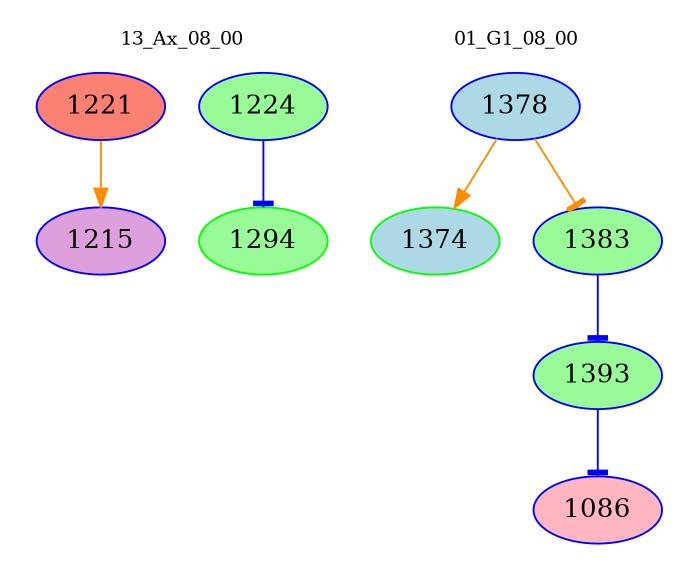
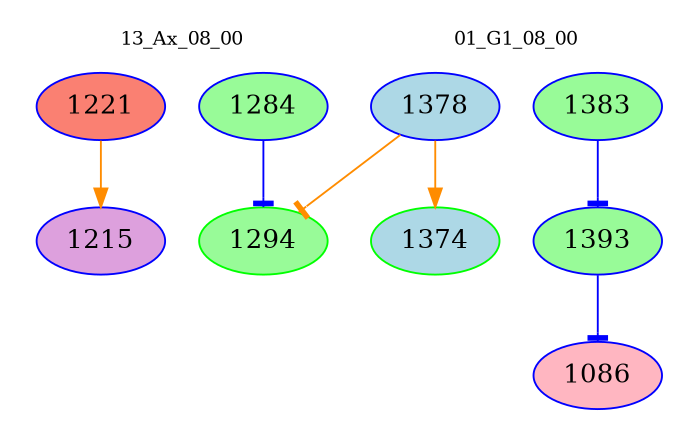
node "1224": label "1224" -> "1284"
edge "1378" -> "1383": now "1378" -> "1294"
